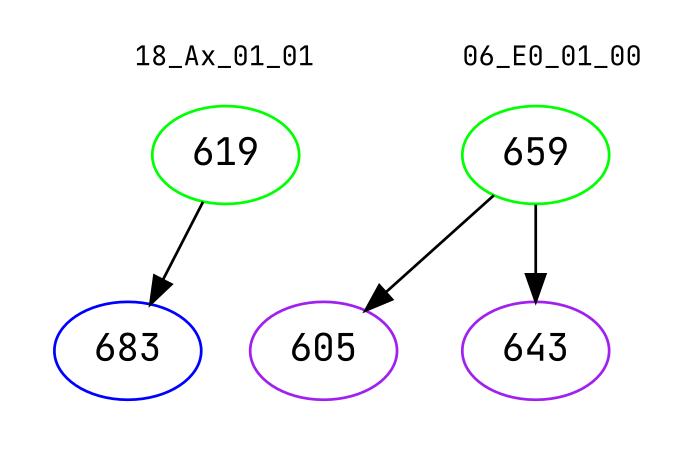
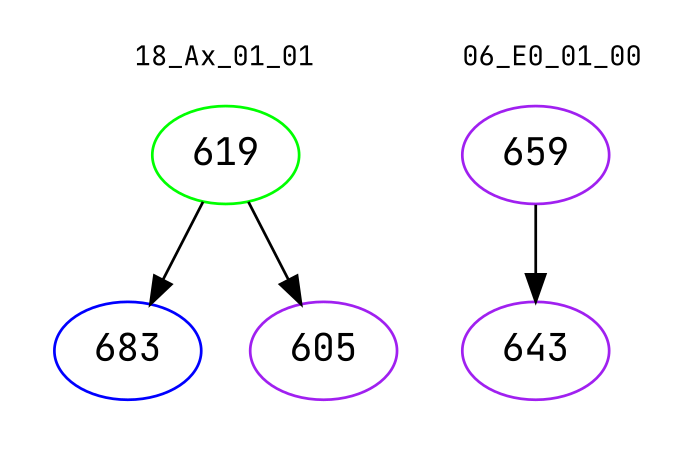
node "659": color green -> purple
edge "659" -> "605": now "619" -> "605"
